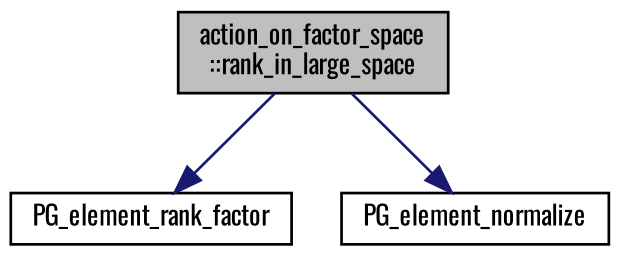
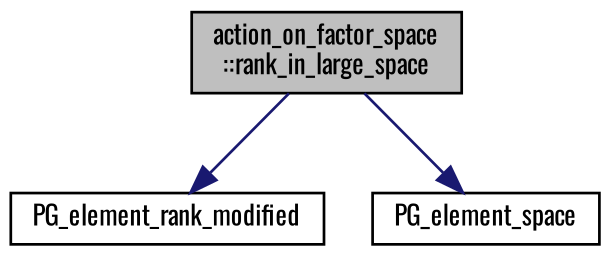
node "PG_element_rank_factor": label "PG_element_rank_factor" -> "PG_element_rank_modified"
node "PG_element_normalize": label "PG_element_normalize" -> "PG_element_space"
